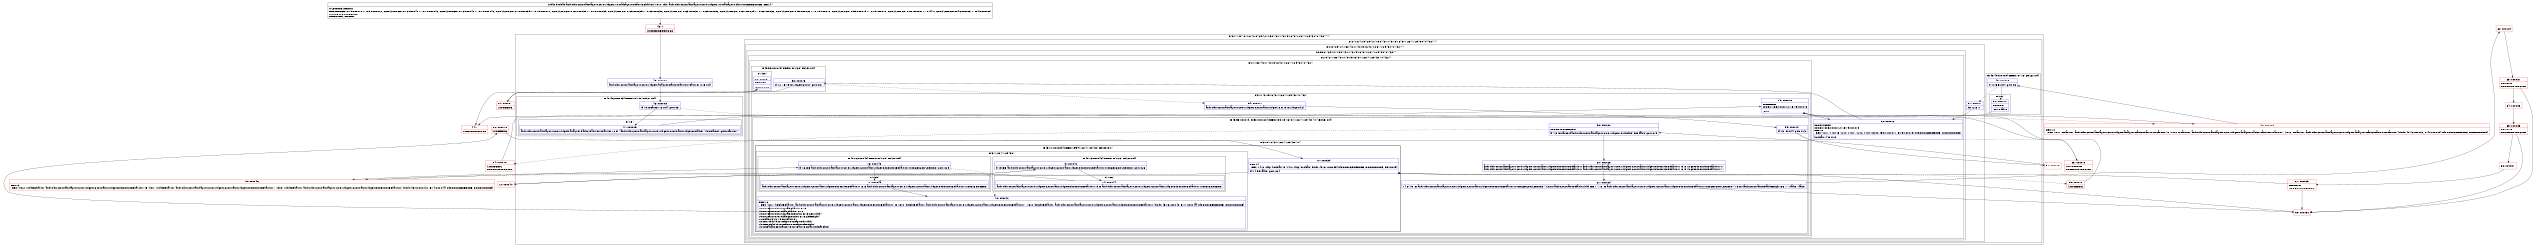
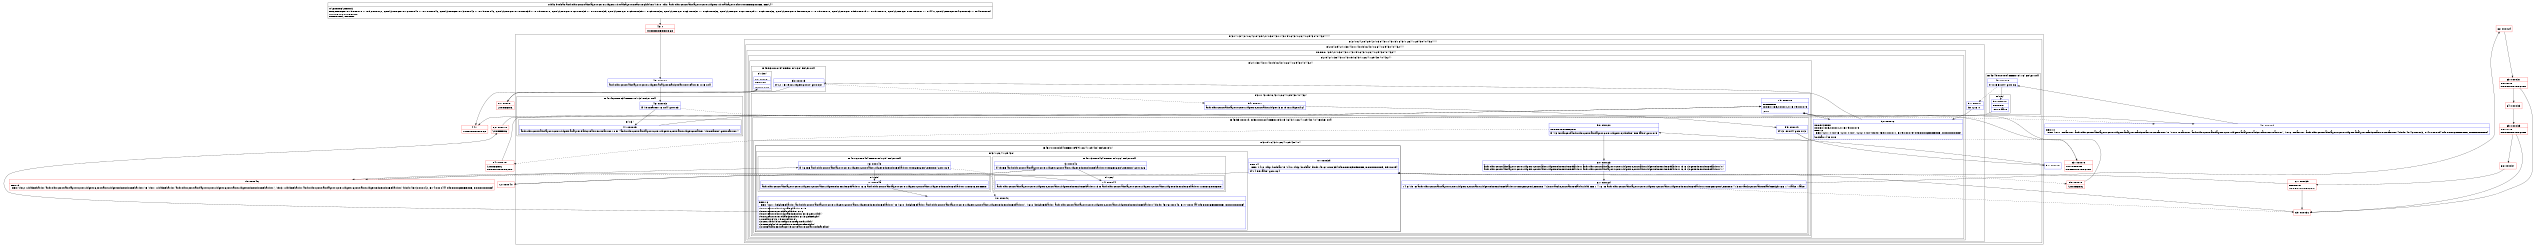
node "48: 0x000d": color red -> blue
edge "82: 0x007e" -> "70: 0x003d": now "82: 0x007e" -> "79: 0x007e"
node "57: 0x001e": color red -> blue
edge "61: 0x002d" -> "69: 0x003c": style solid -> dashed
